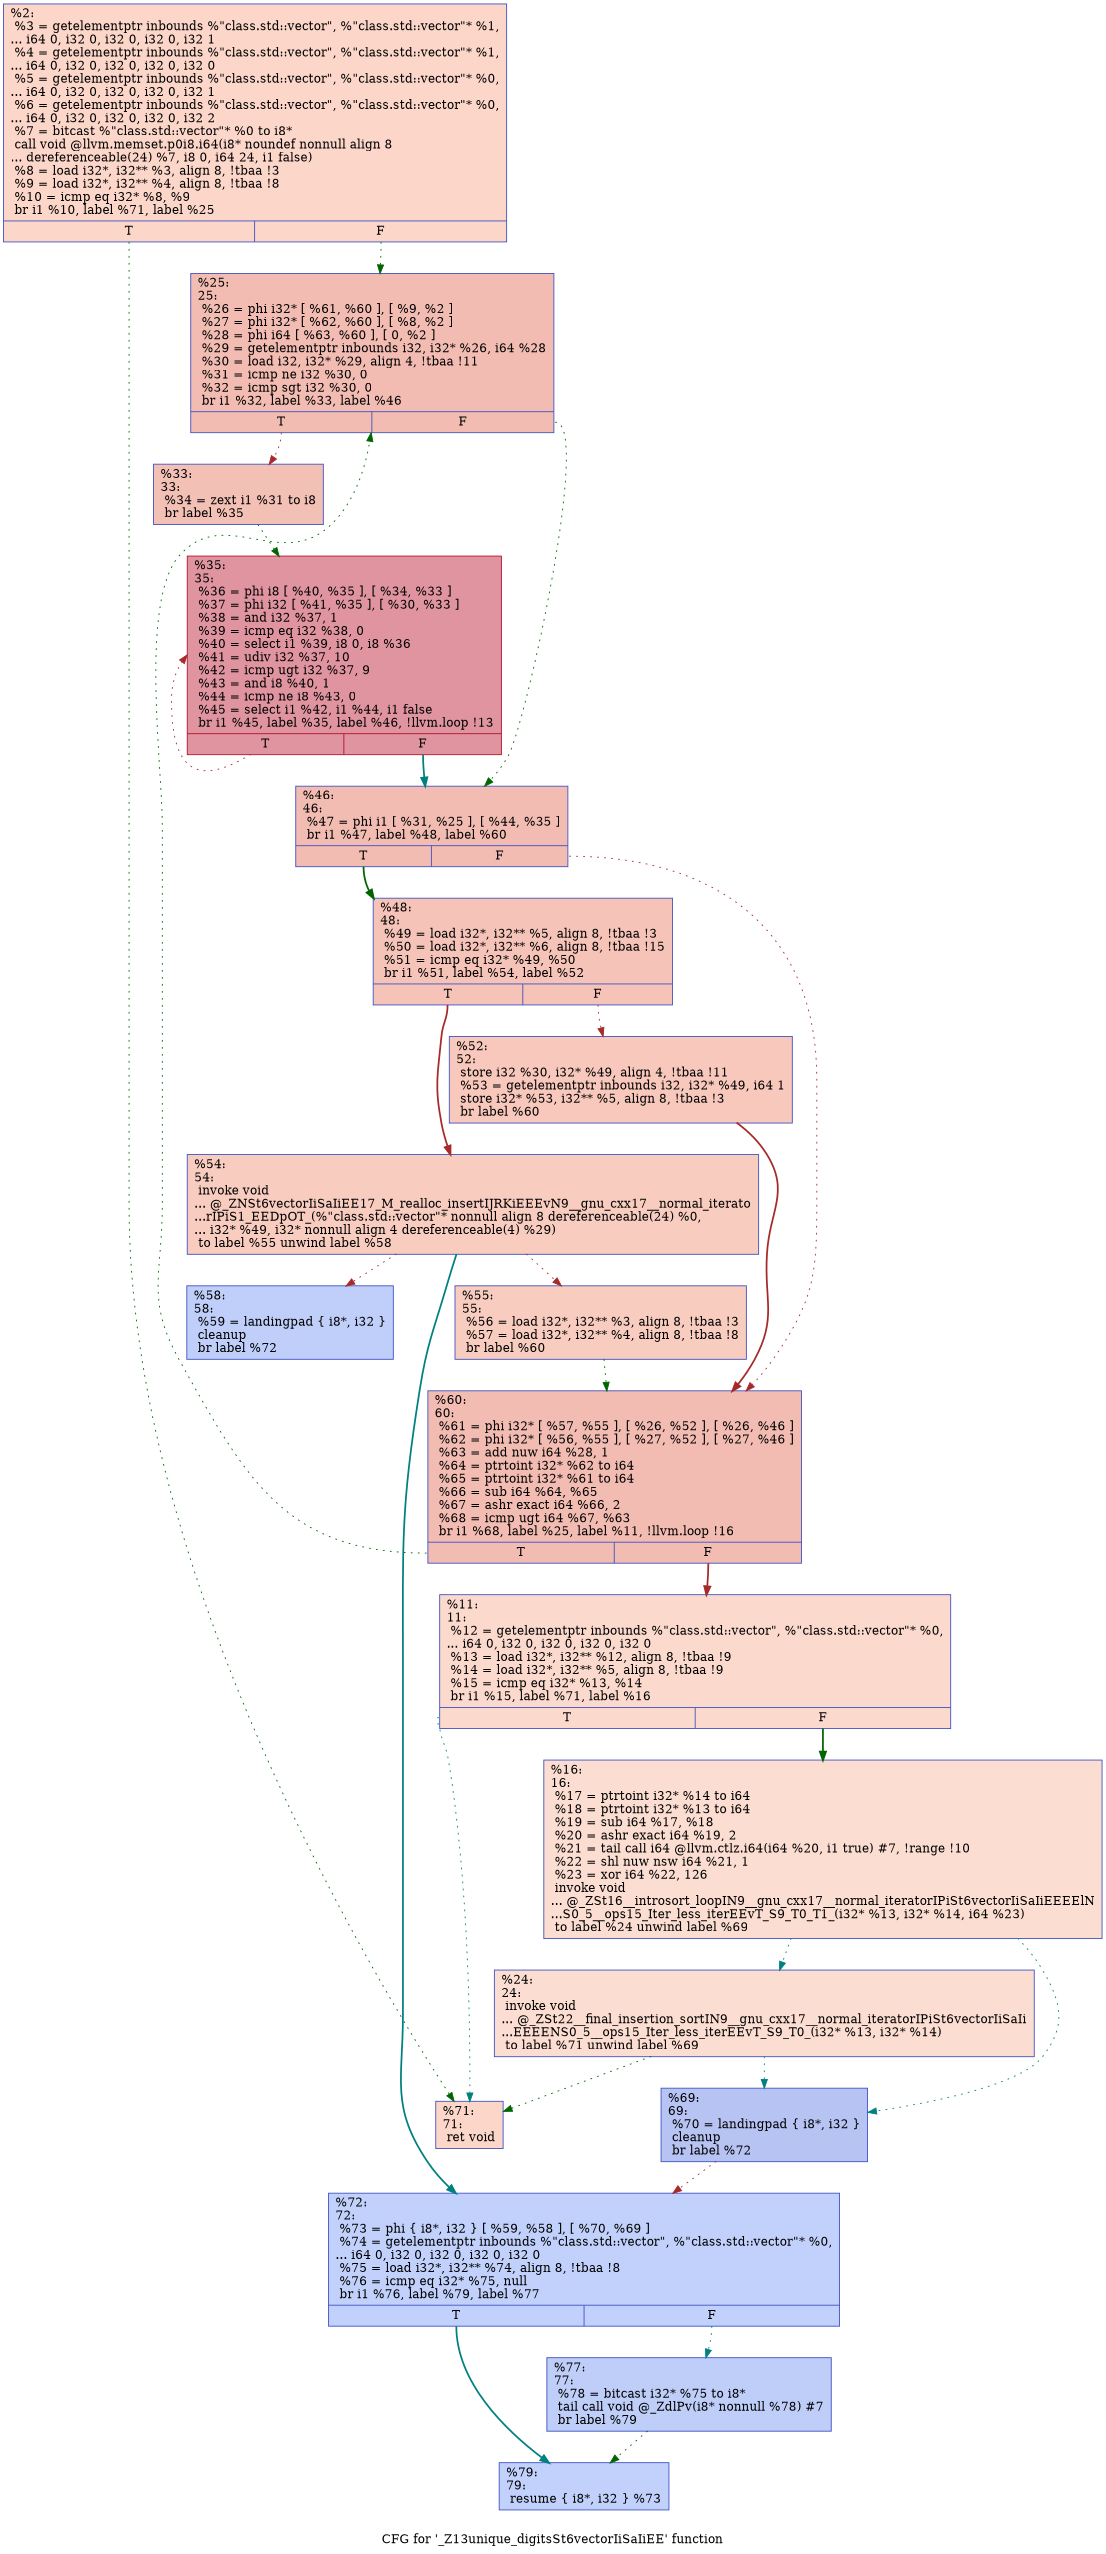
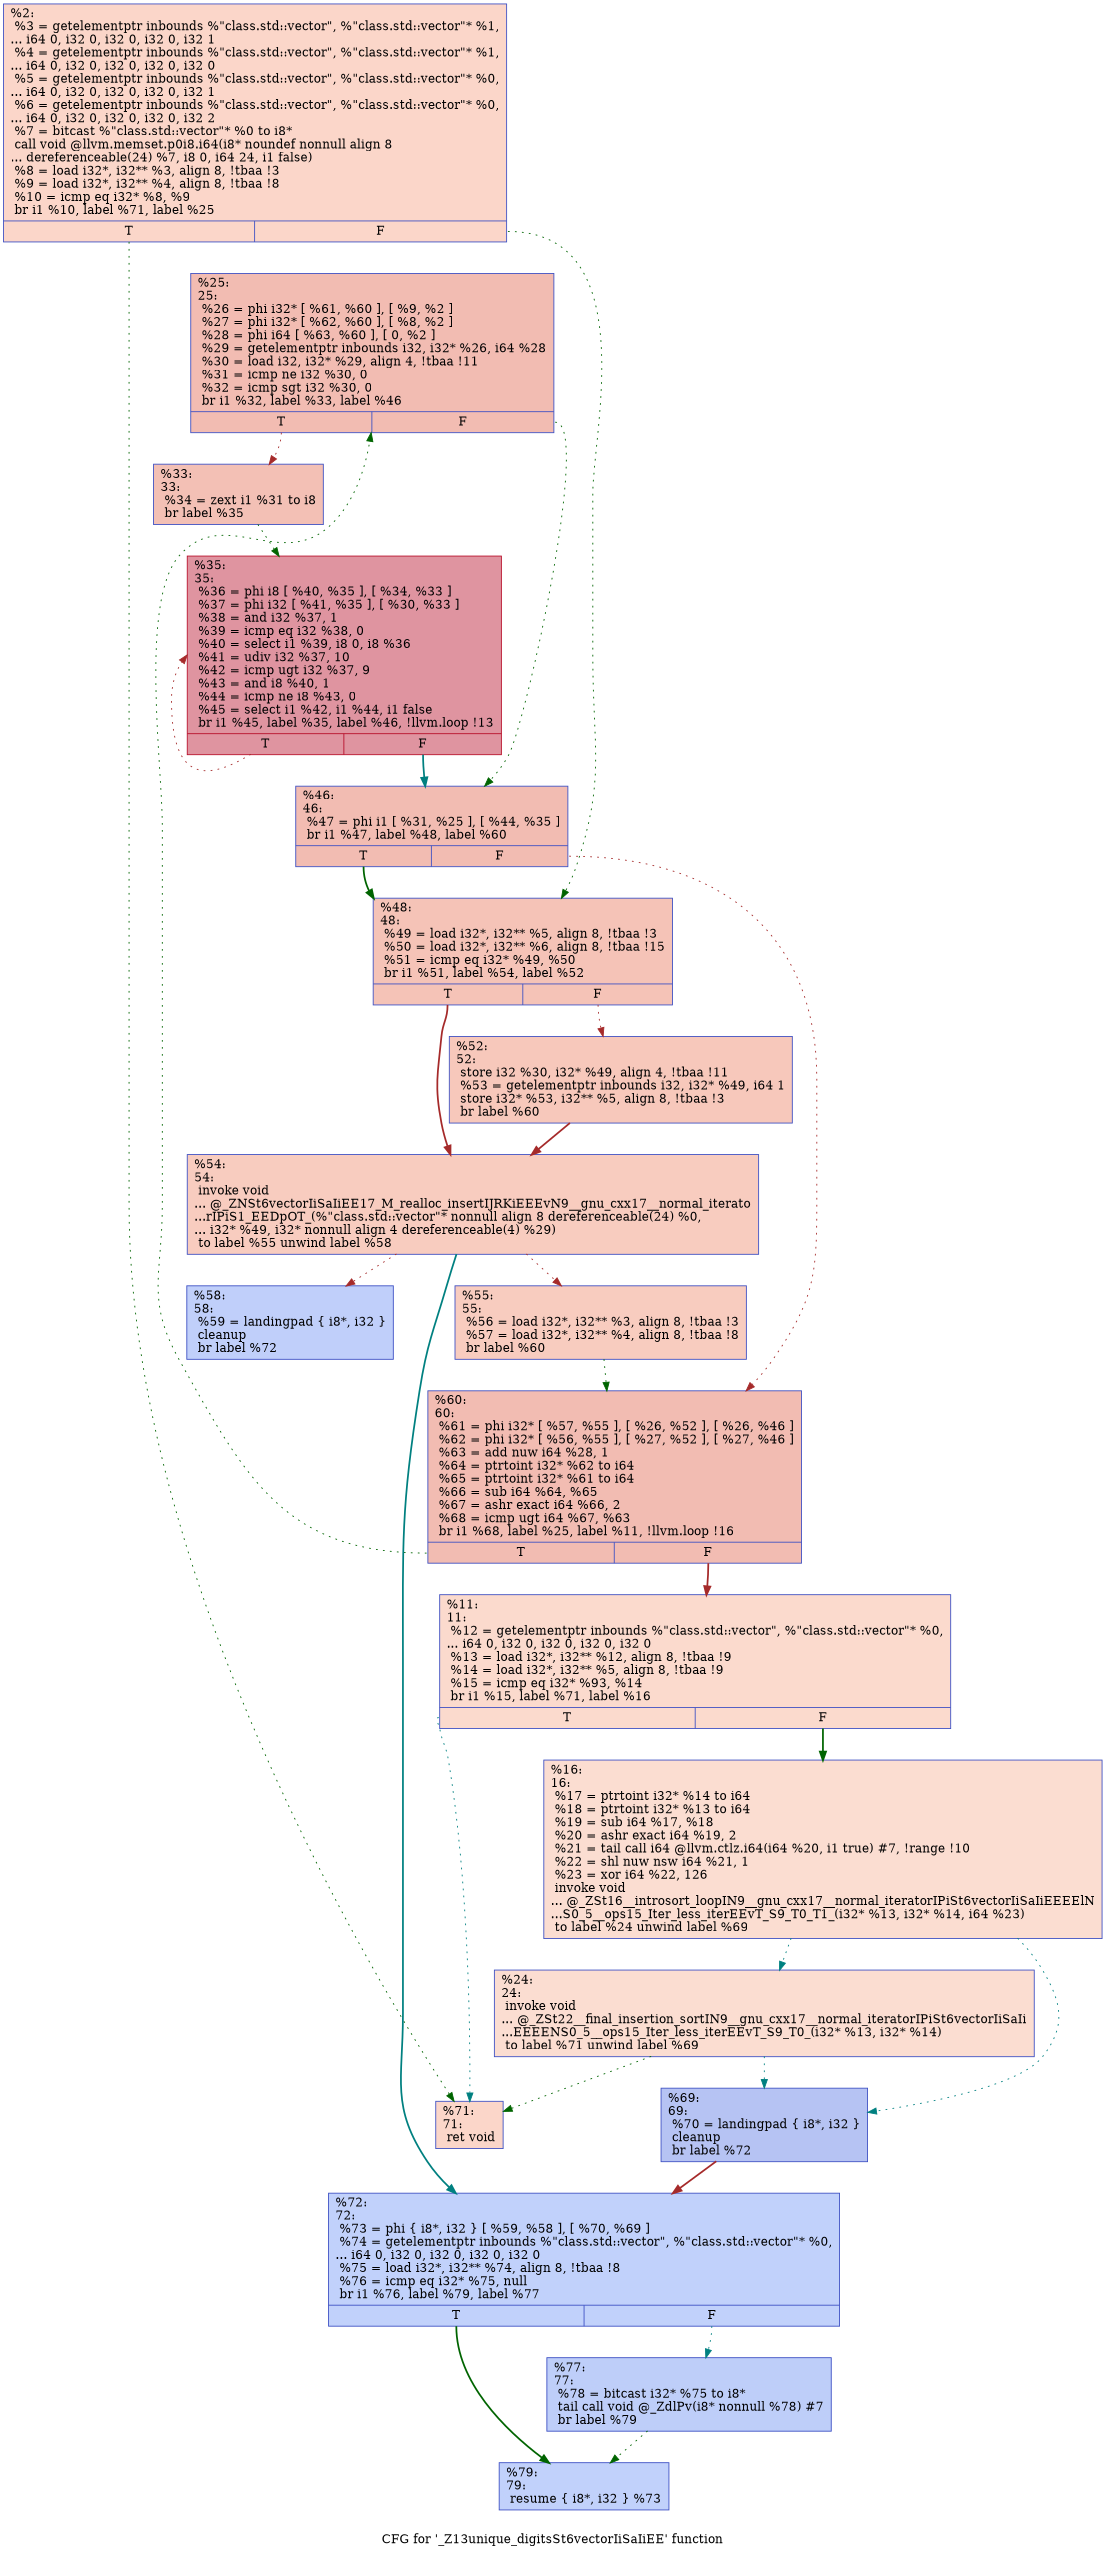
edge "%2:" -> "%25:": now "%2:" -> "%48:"
edge "%52:" -> "%60:": now "%52:" -> "%54:"
node "%11:": text "%15 = icmp eq i32* %13, %14" -> "%15 = icmp eq i32* %93, %14"
edge "%69:" -> "%72:": style dotted -> bold
edge "%72:" -> "%79:": color teal -> darkgreen
